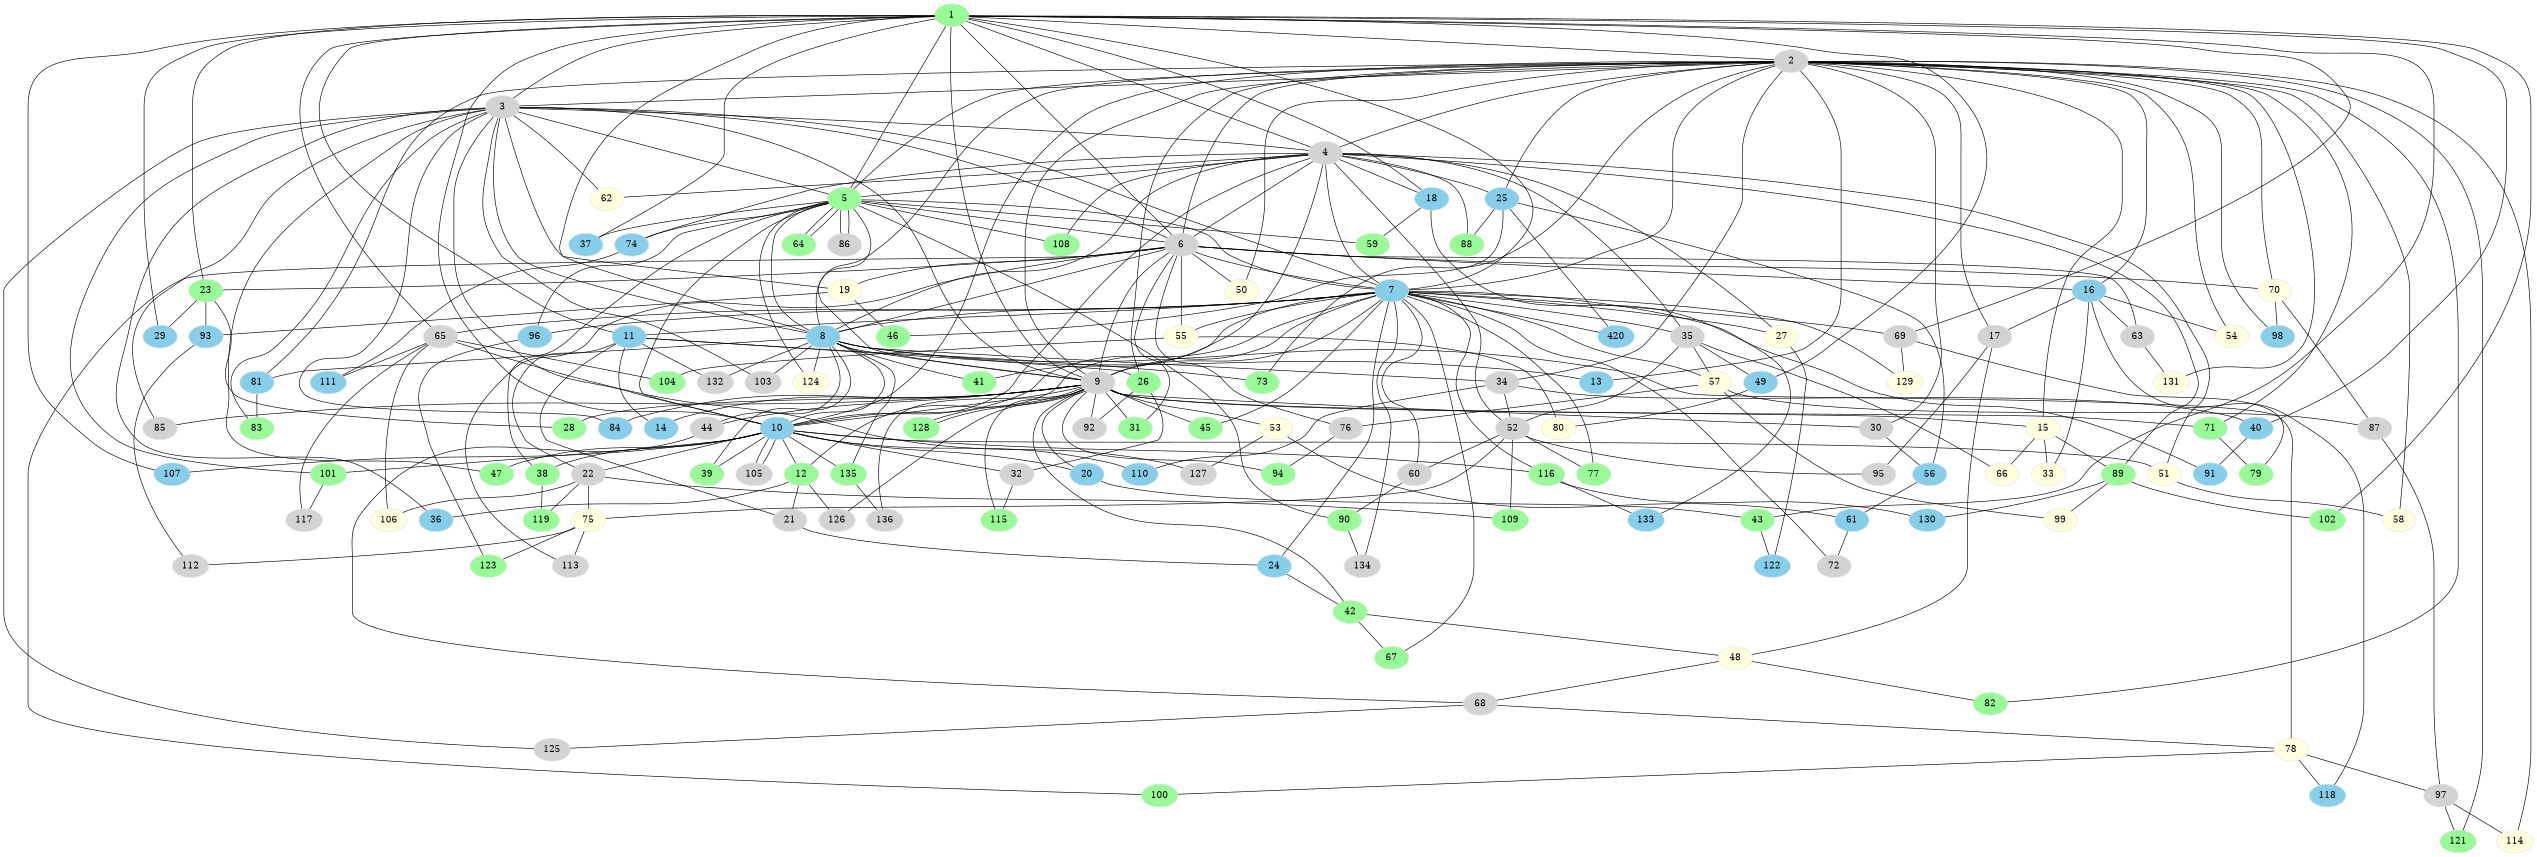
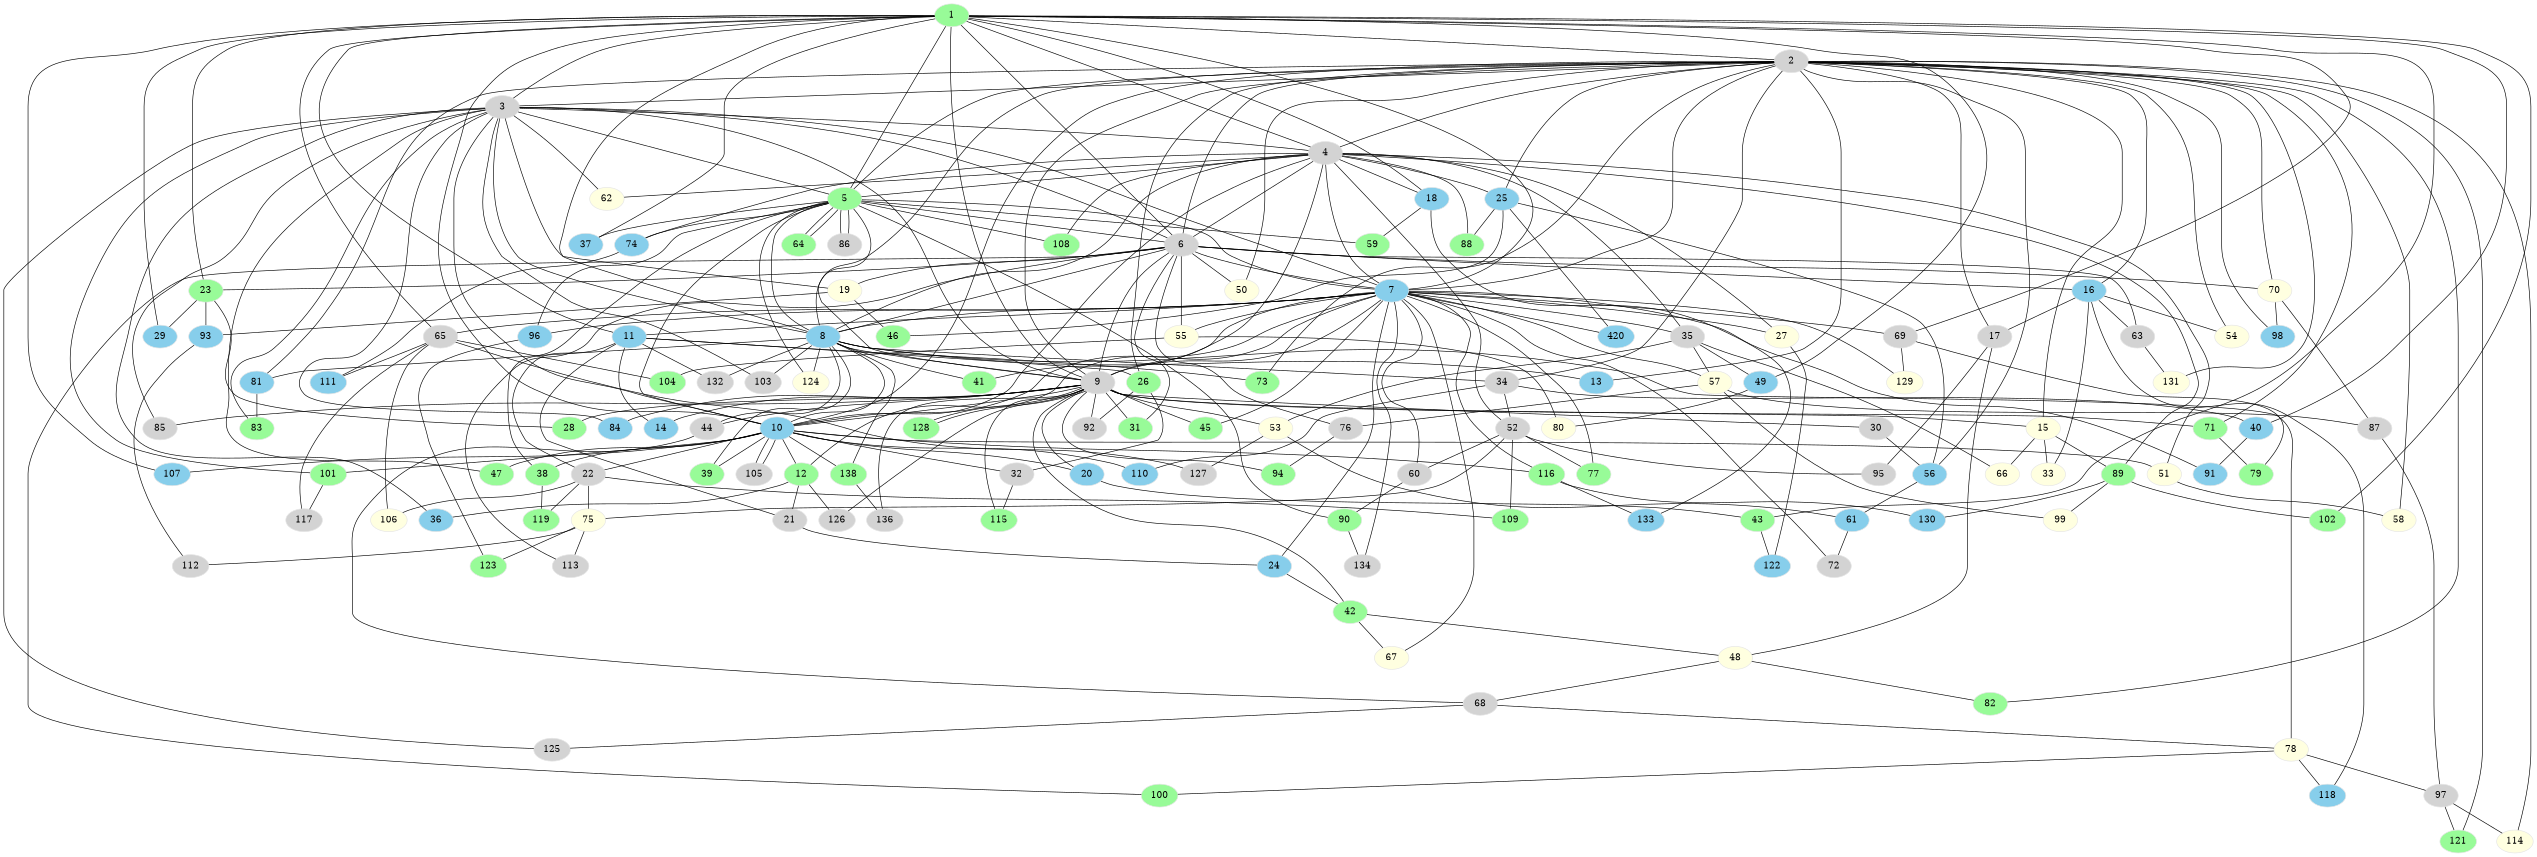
edge "2" -- "30": now "2" -- "56"
edge "35" -- "52": now "35" -- "53"
node "135": label "135" -> "138"
node "67": fillcolor palegreen -> lightyellow
